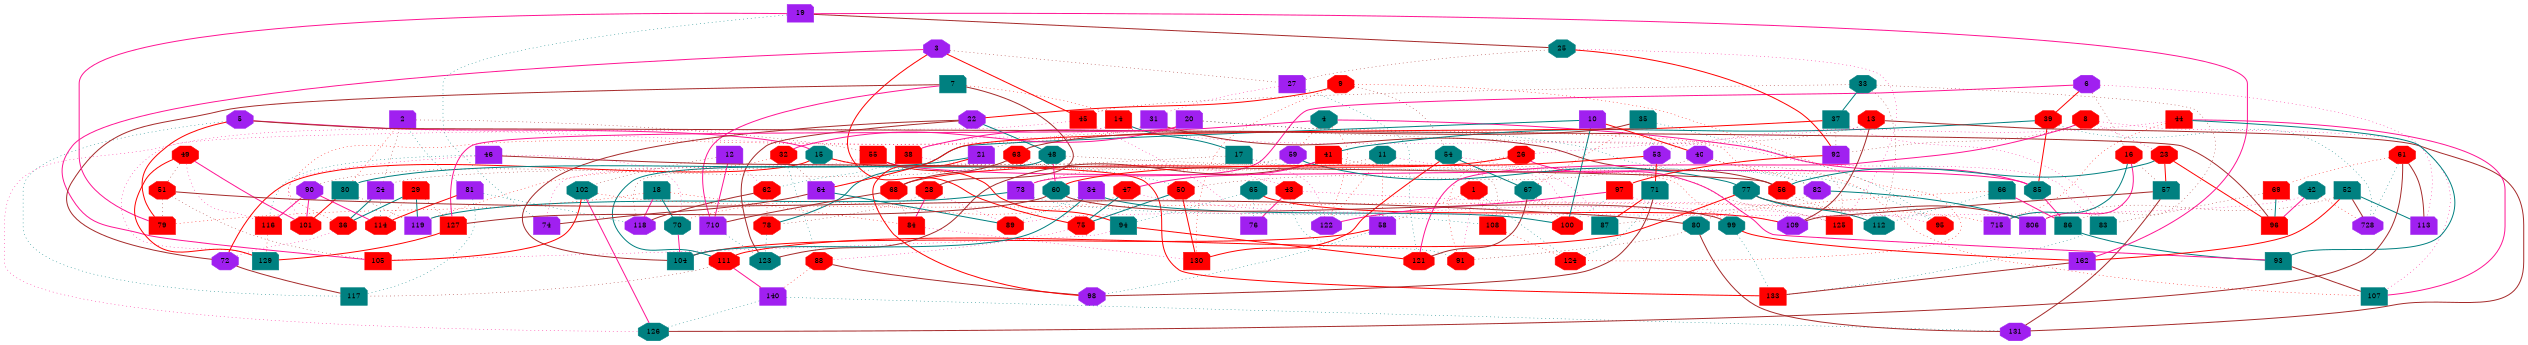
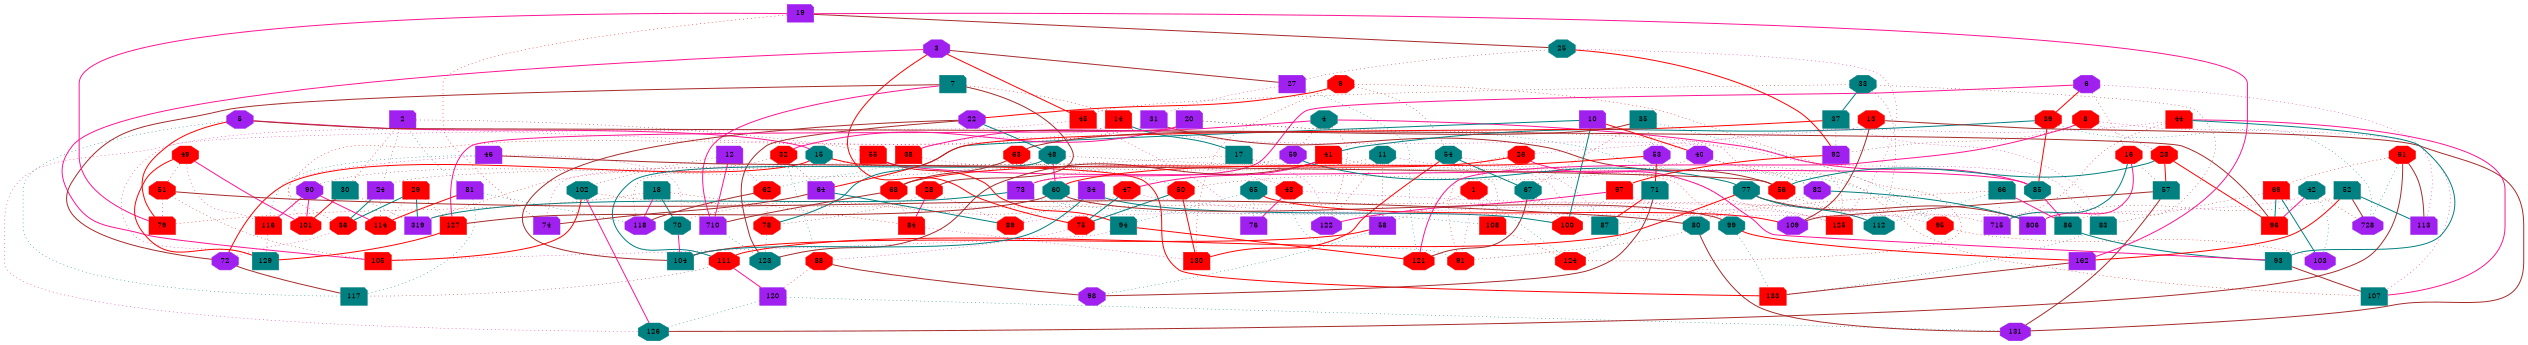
edge "19" -- "74": color teal -> red
edge "3" -- "27": style dotted -> bold
node "21": removed
node "119": label "119" -> "319"
node "103": added
node "140": label "140" -> "120"
